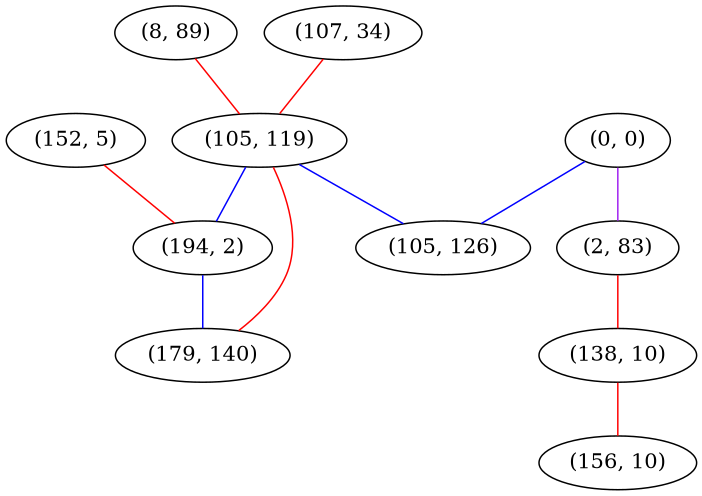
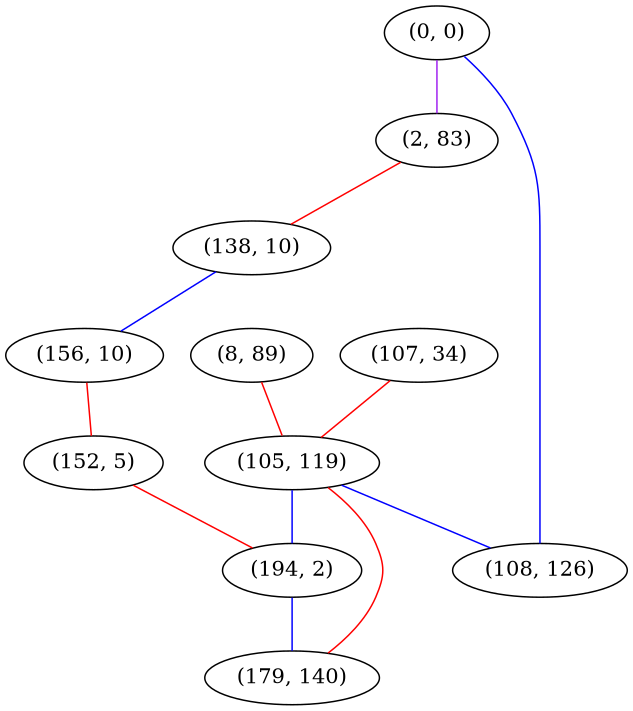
node "(105, 126)": label "(105, 126)" -> "(108, 126)"
edge "(156, 10)" -- "(152, 5)": added
edge "(138, 10)" -- "(156, 10)": color red -> blue
